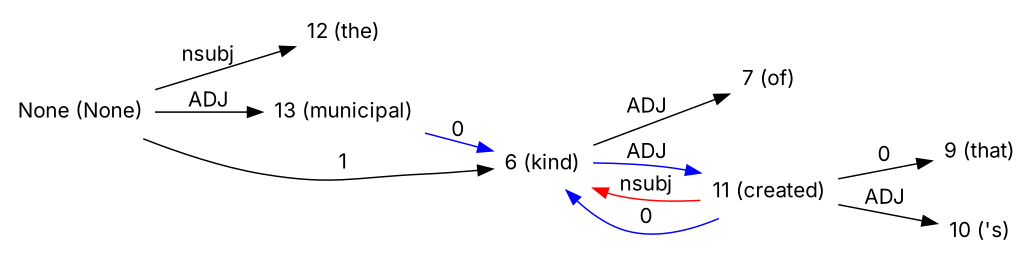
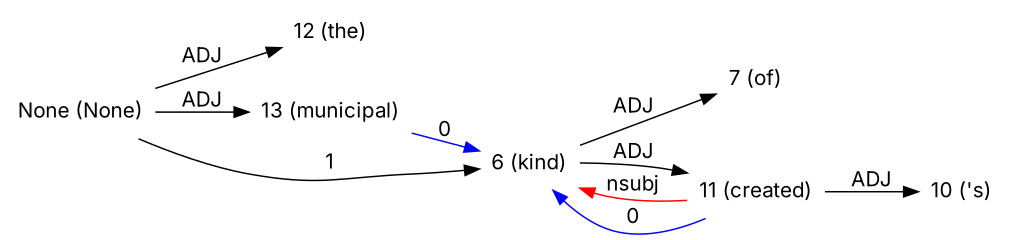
edge "None (None)" -> "12 (the)": label "nsubj" -> "ADJ"
node "9 (that)": removed
edge "6 (kind)" -> "11 (created)": color blue -> black
